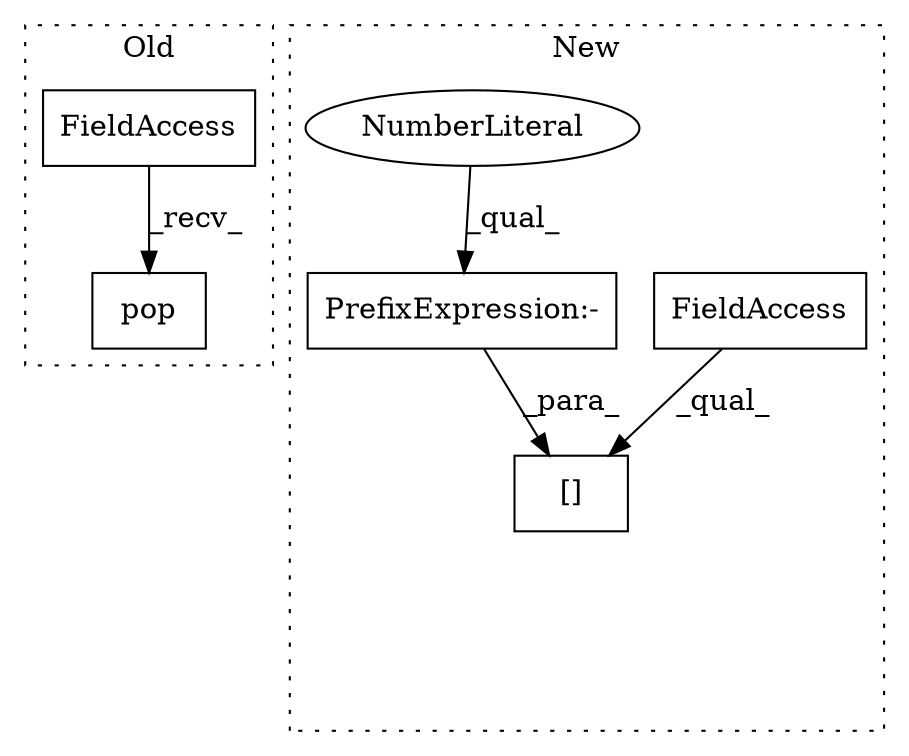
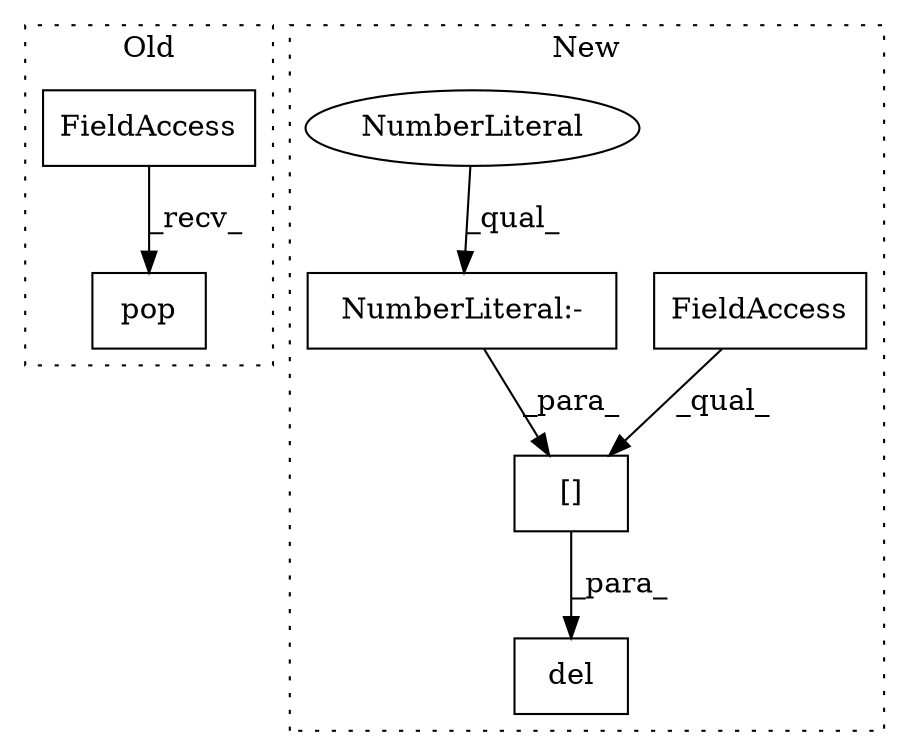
node "PrefixExpression:-": label "PrefixExpression:-" -> "NumberLiteral:-"
node "del": added
